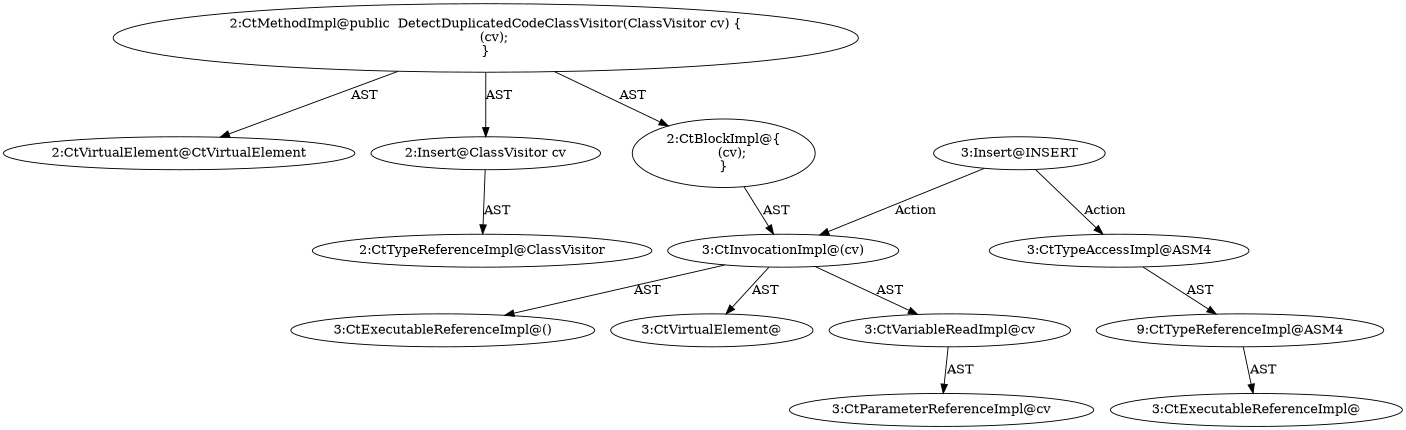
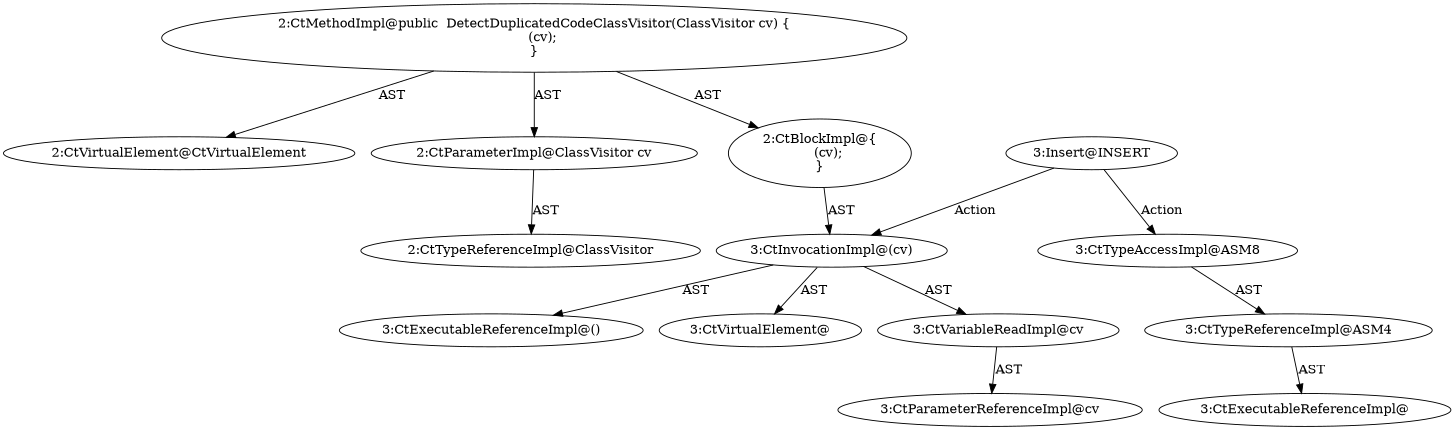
node "2:Insert@ClassVisitor cv": label "2:Insert@ClassVisitor cv" -> "2:CtParameterImpl@ClassVisitor cv"
node "3:CtTypeAccessImpl@ASM4": label "3:CtTypeAccessImpl@ASM4" -> "3:CtTypeAccessImpl@ASM8"
node "9:CtTypeReferenceImpl@ASM4": label "9:CtTypeReferenceImpl@ASM4" -> "3:CtTypeReferenceImpl@ASM4"
